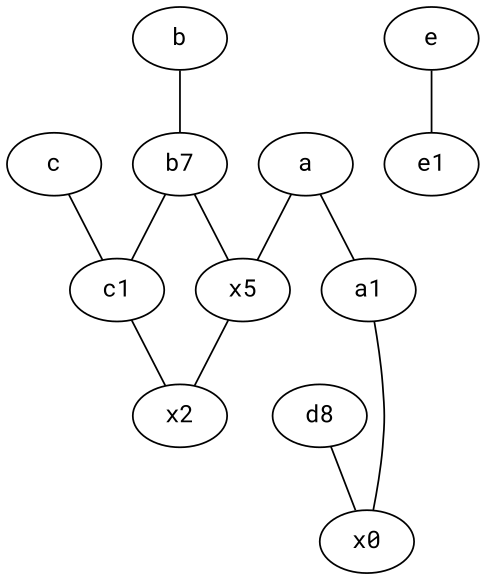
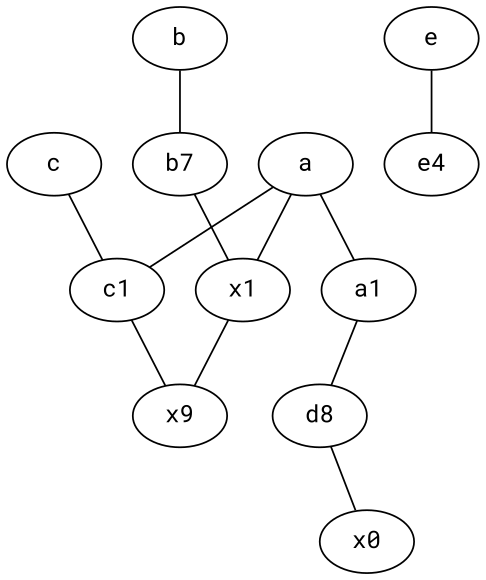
node "e1": label "e1" -> "e4"
edge "b7" -- "c1": now "a" -- "c1"
node "x5": label "x5" -> "x1"
node "x2": label "x2" -> "x9"
edge "a1" -- "x0": now "a1" -- "d8"
